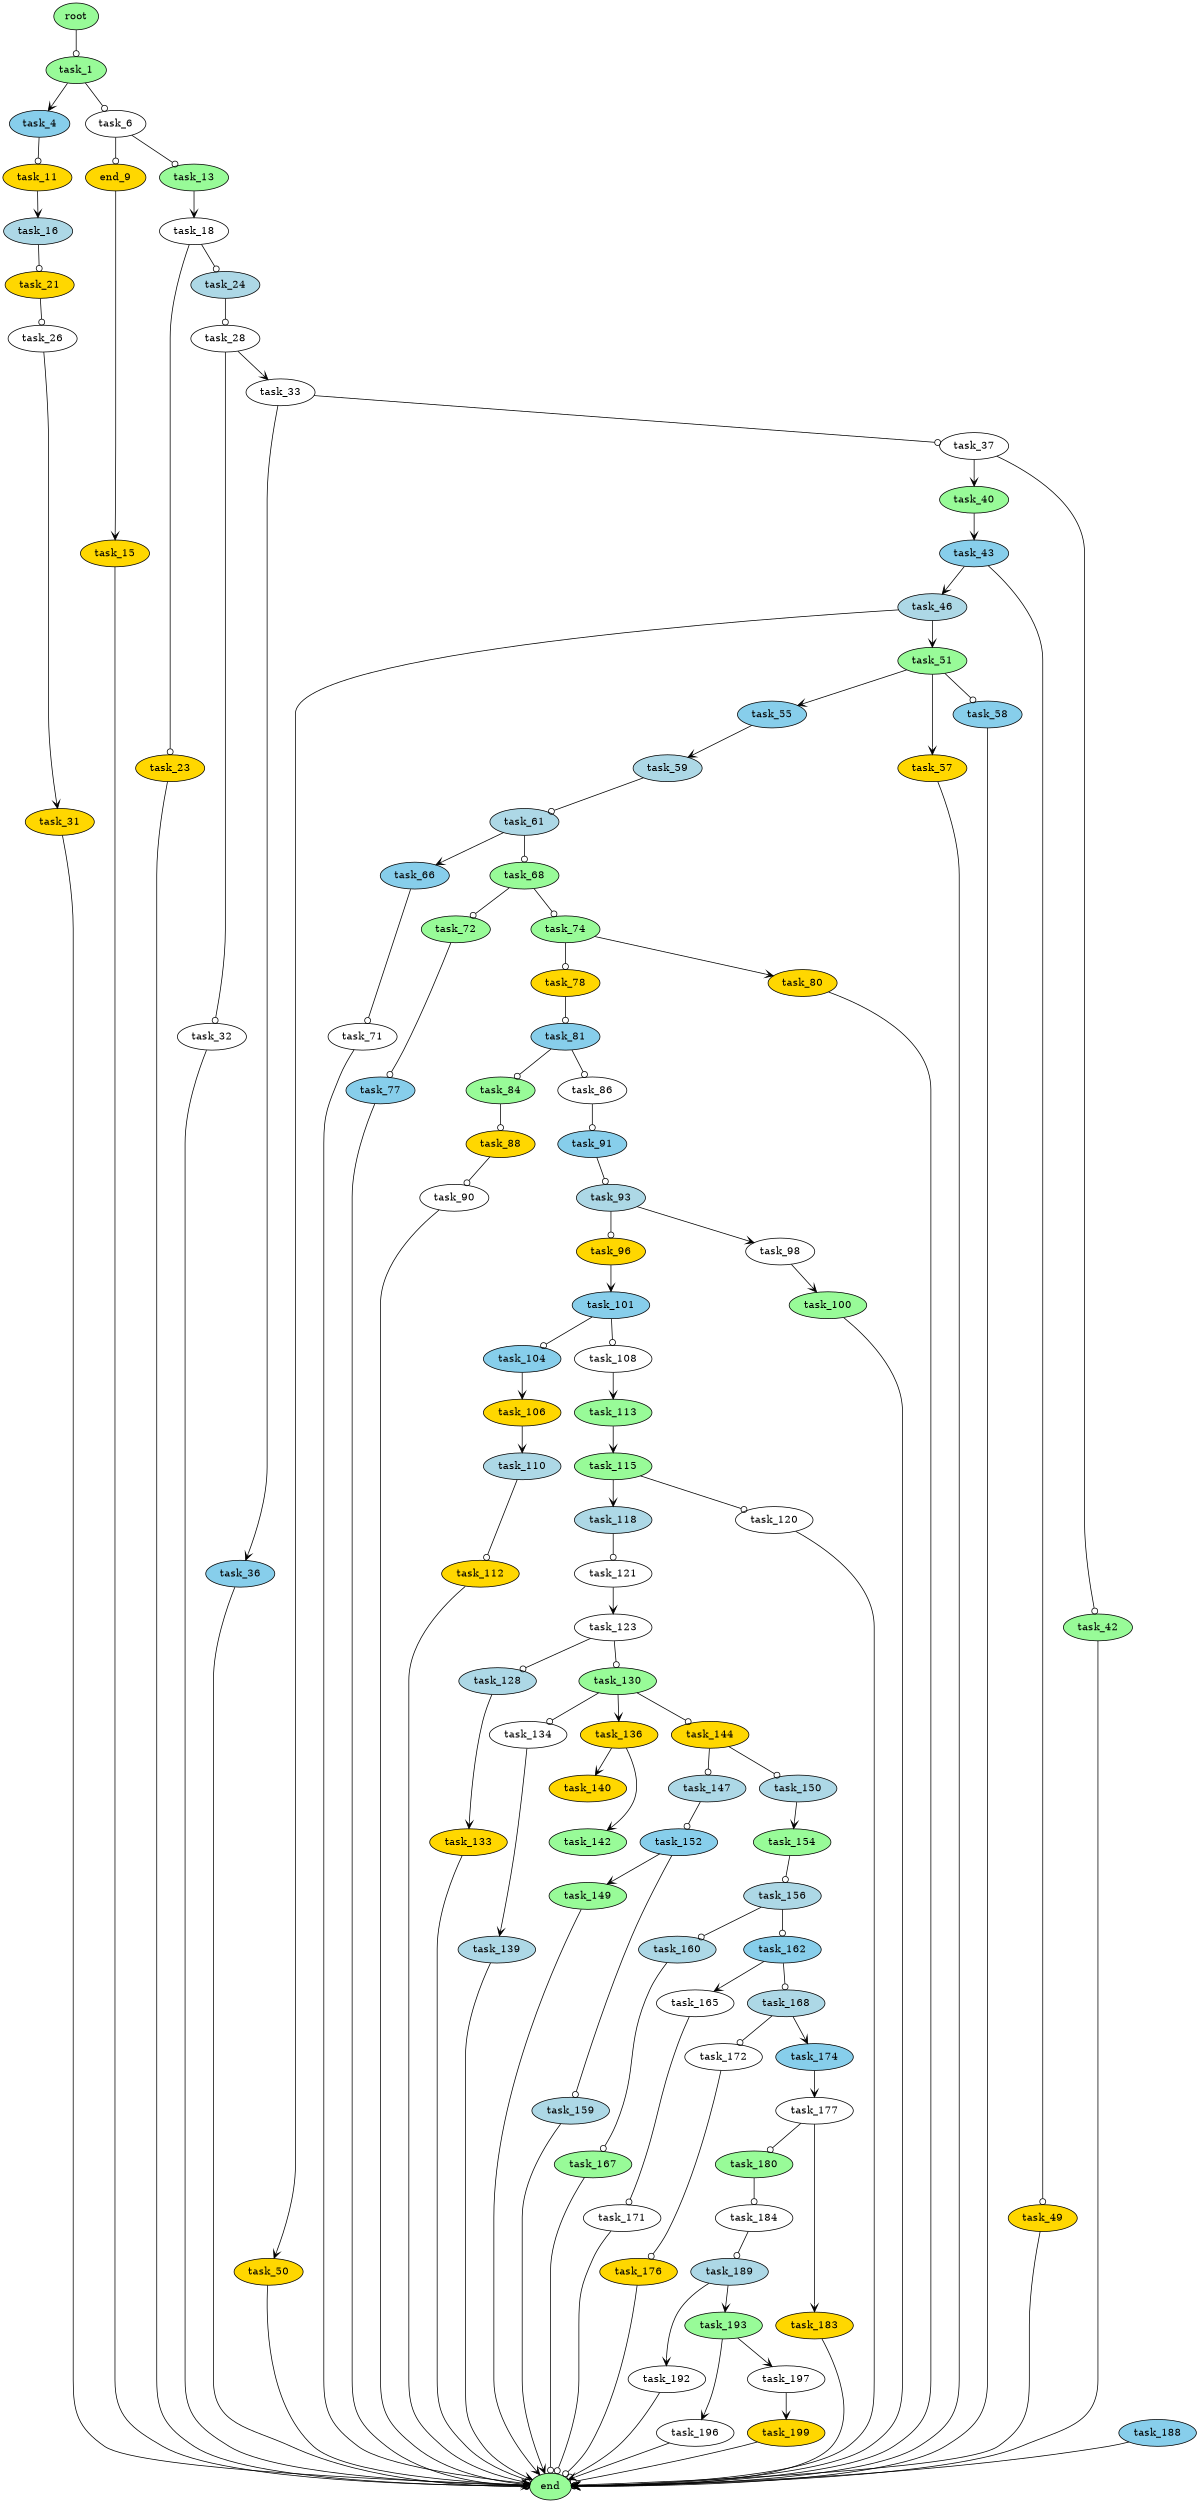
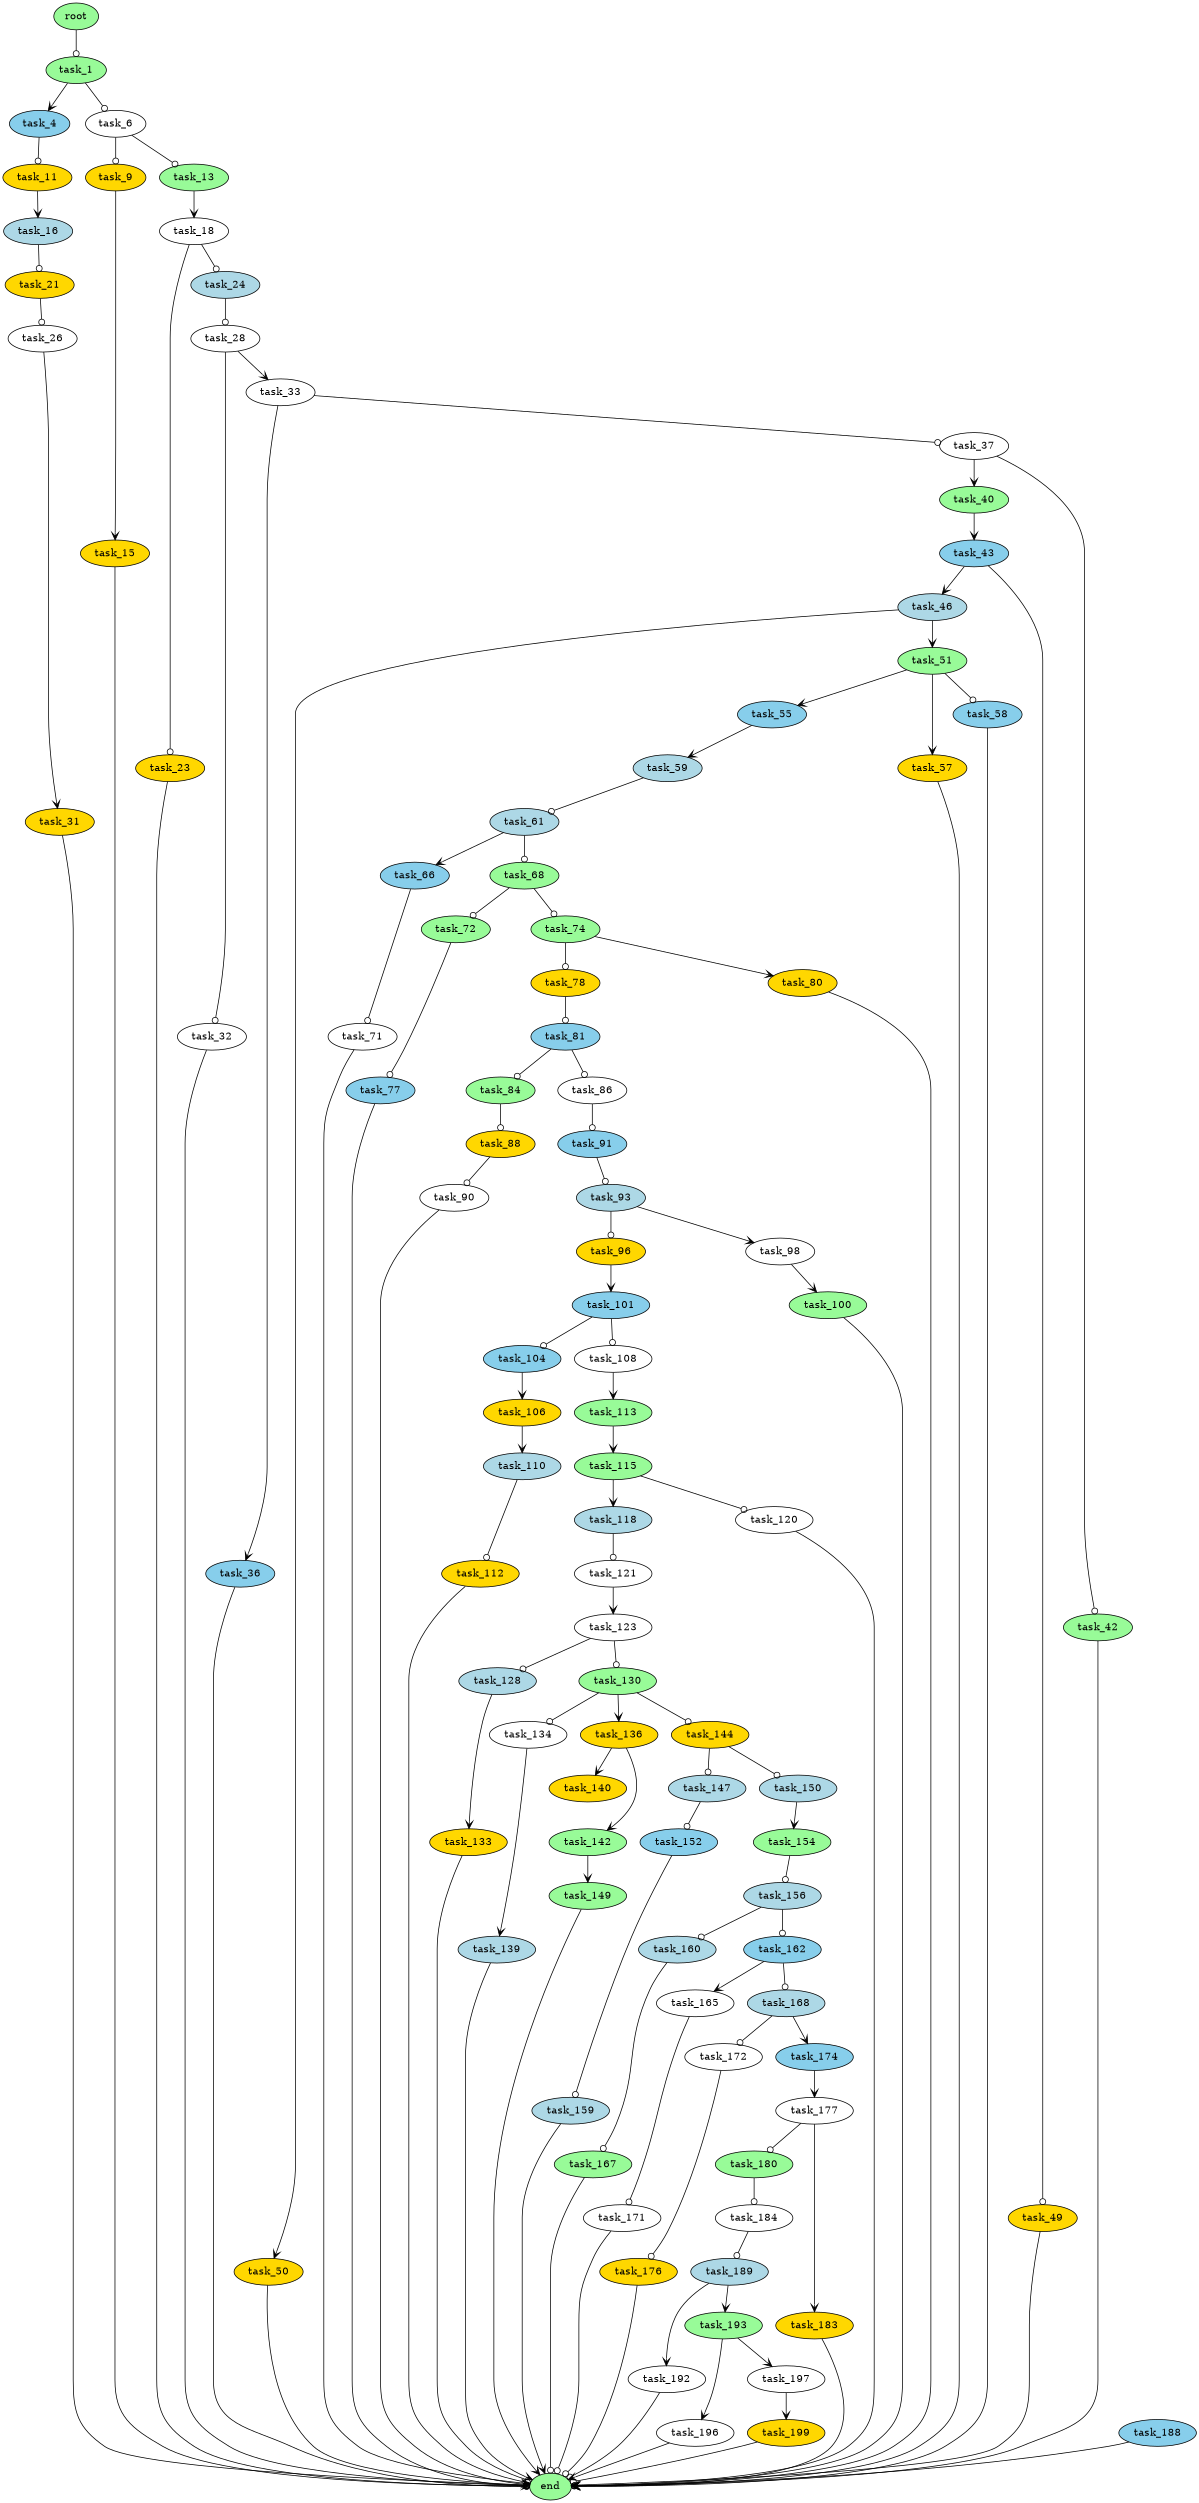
node "end_9": label "end_9" -> "task_9"
edge "task_152" -> "task_149": now "task_142" -> "task_149"
